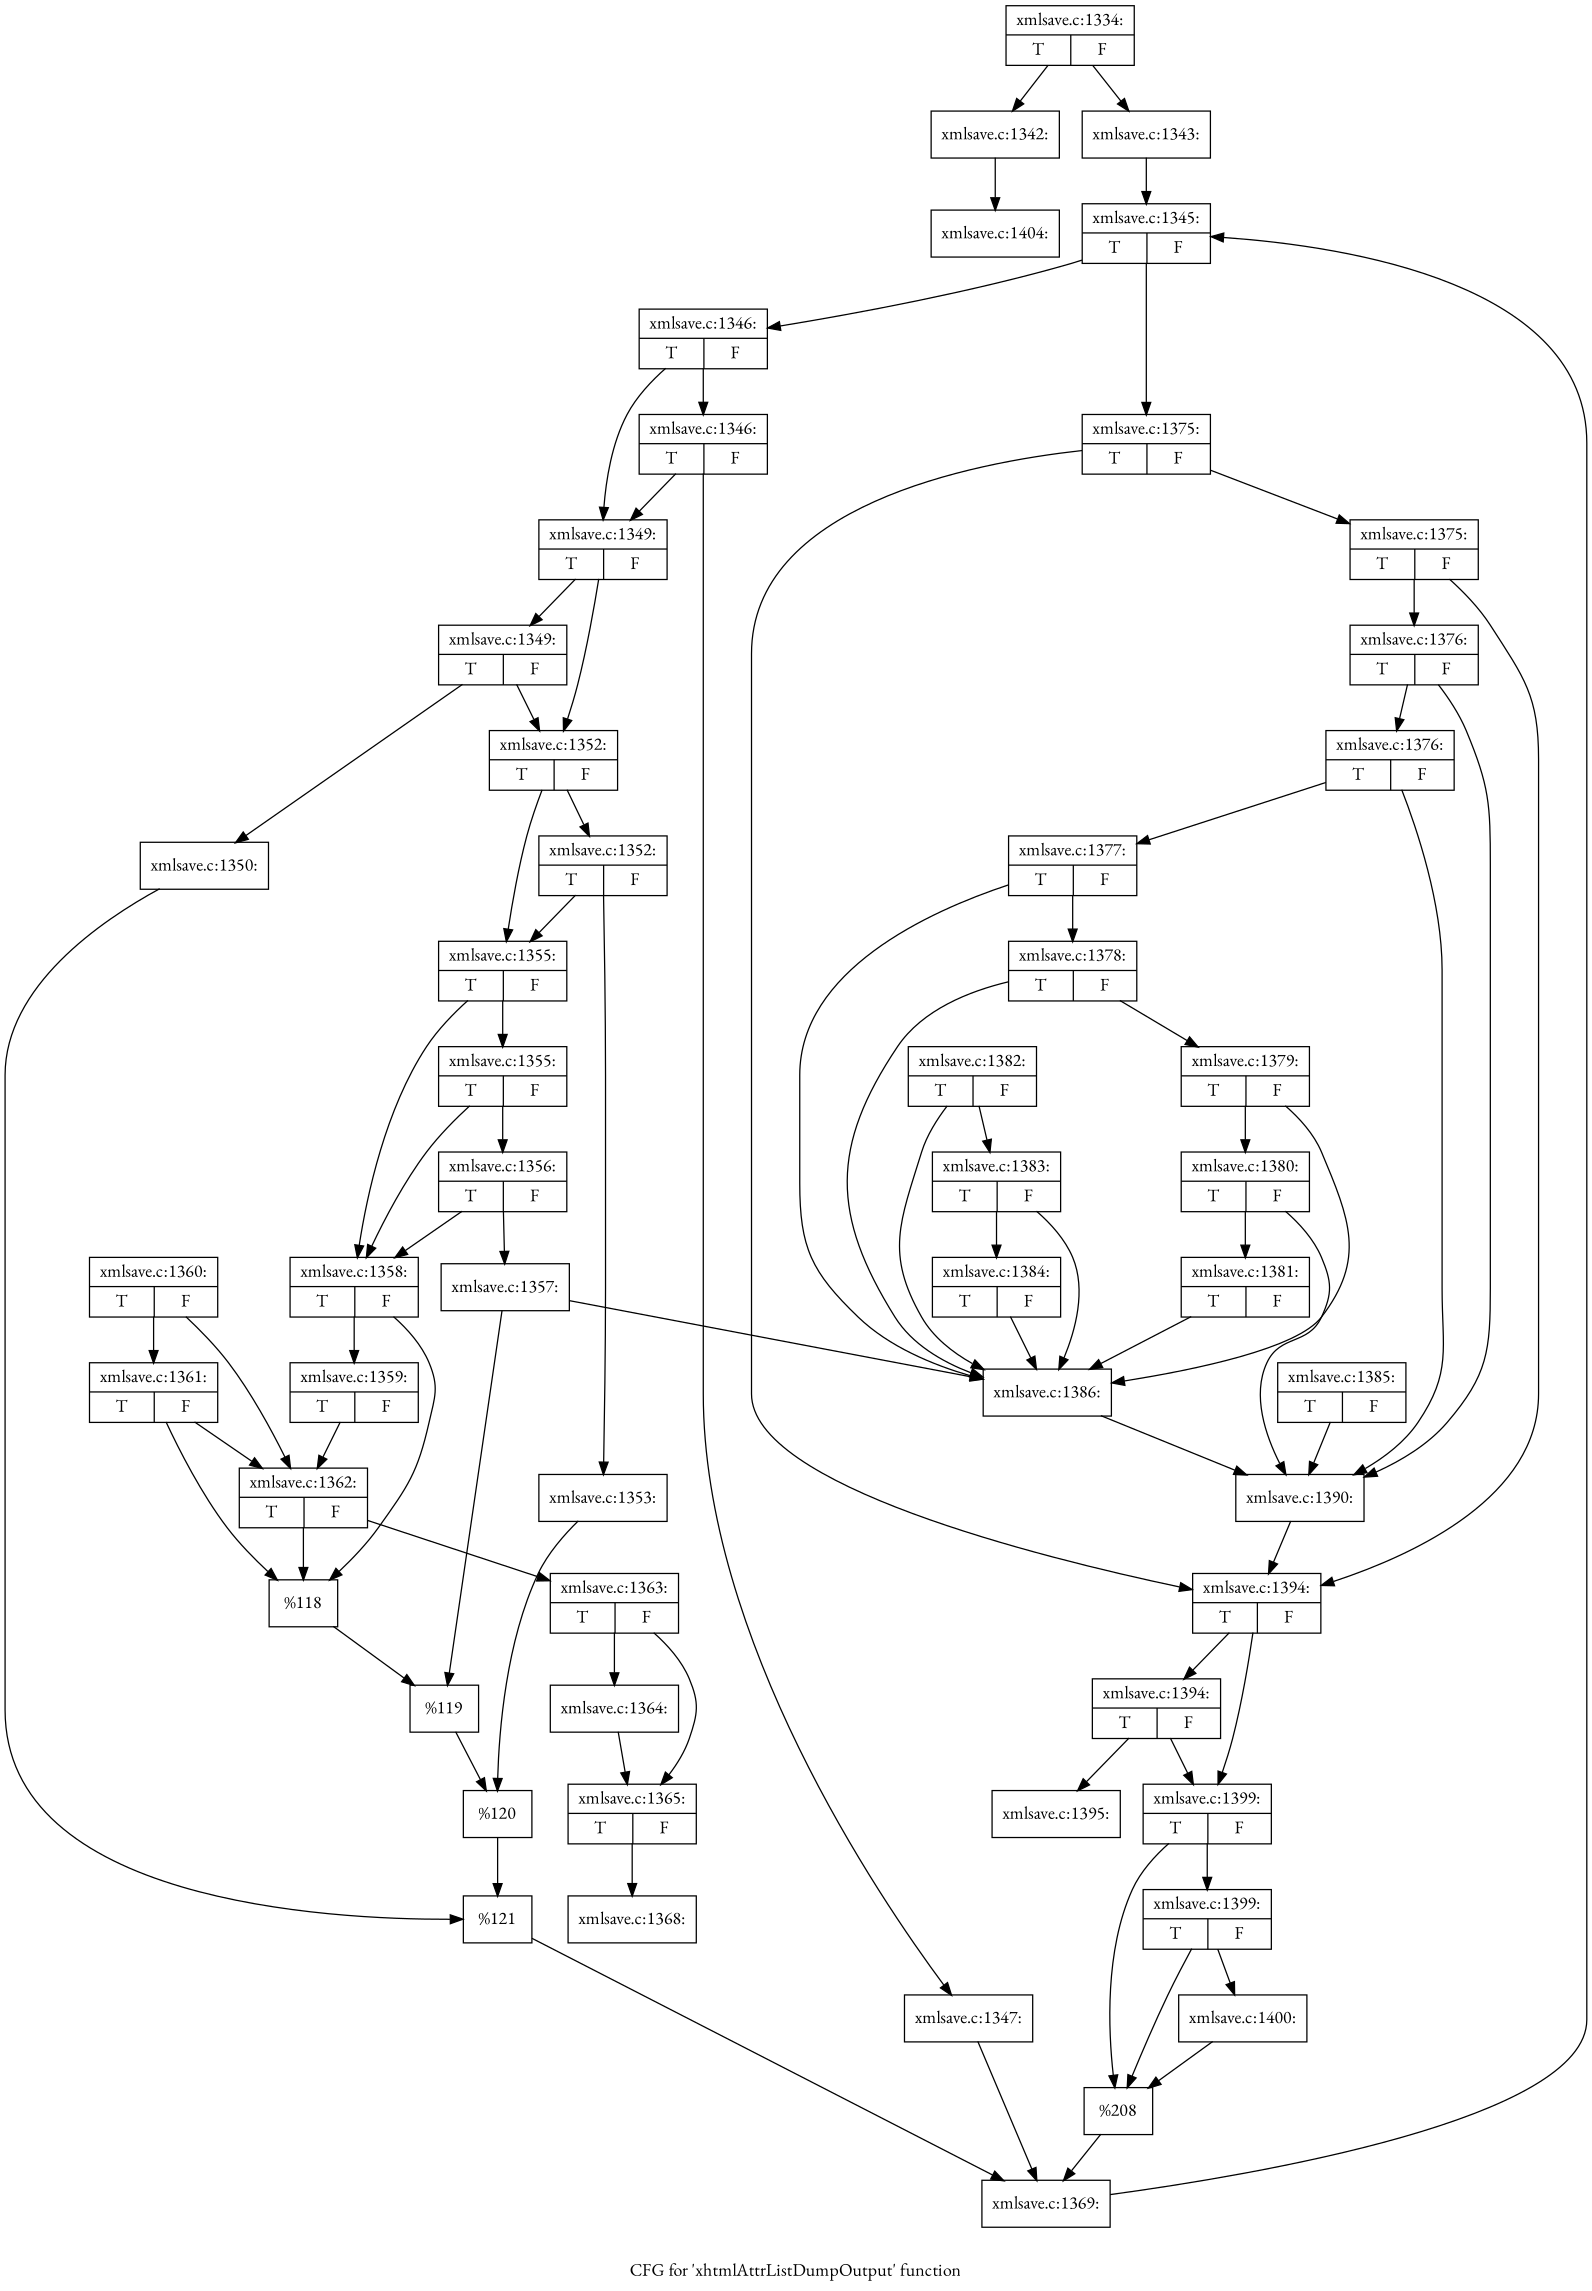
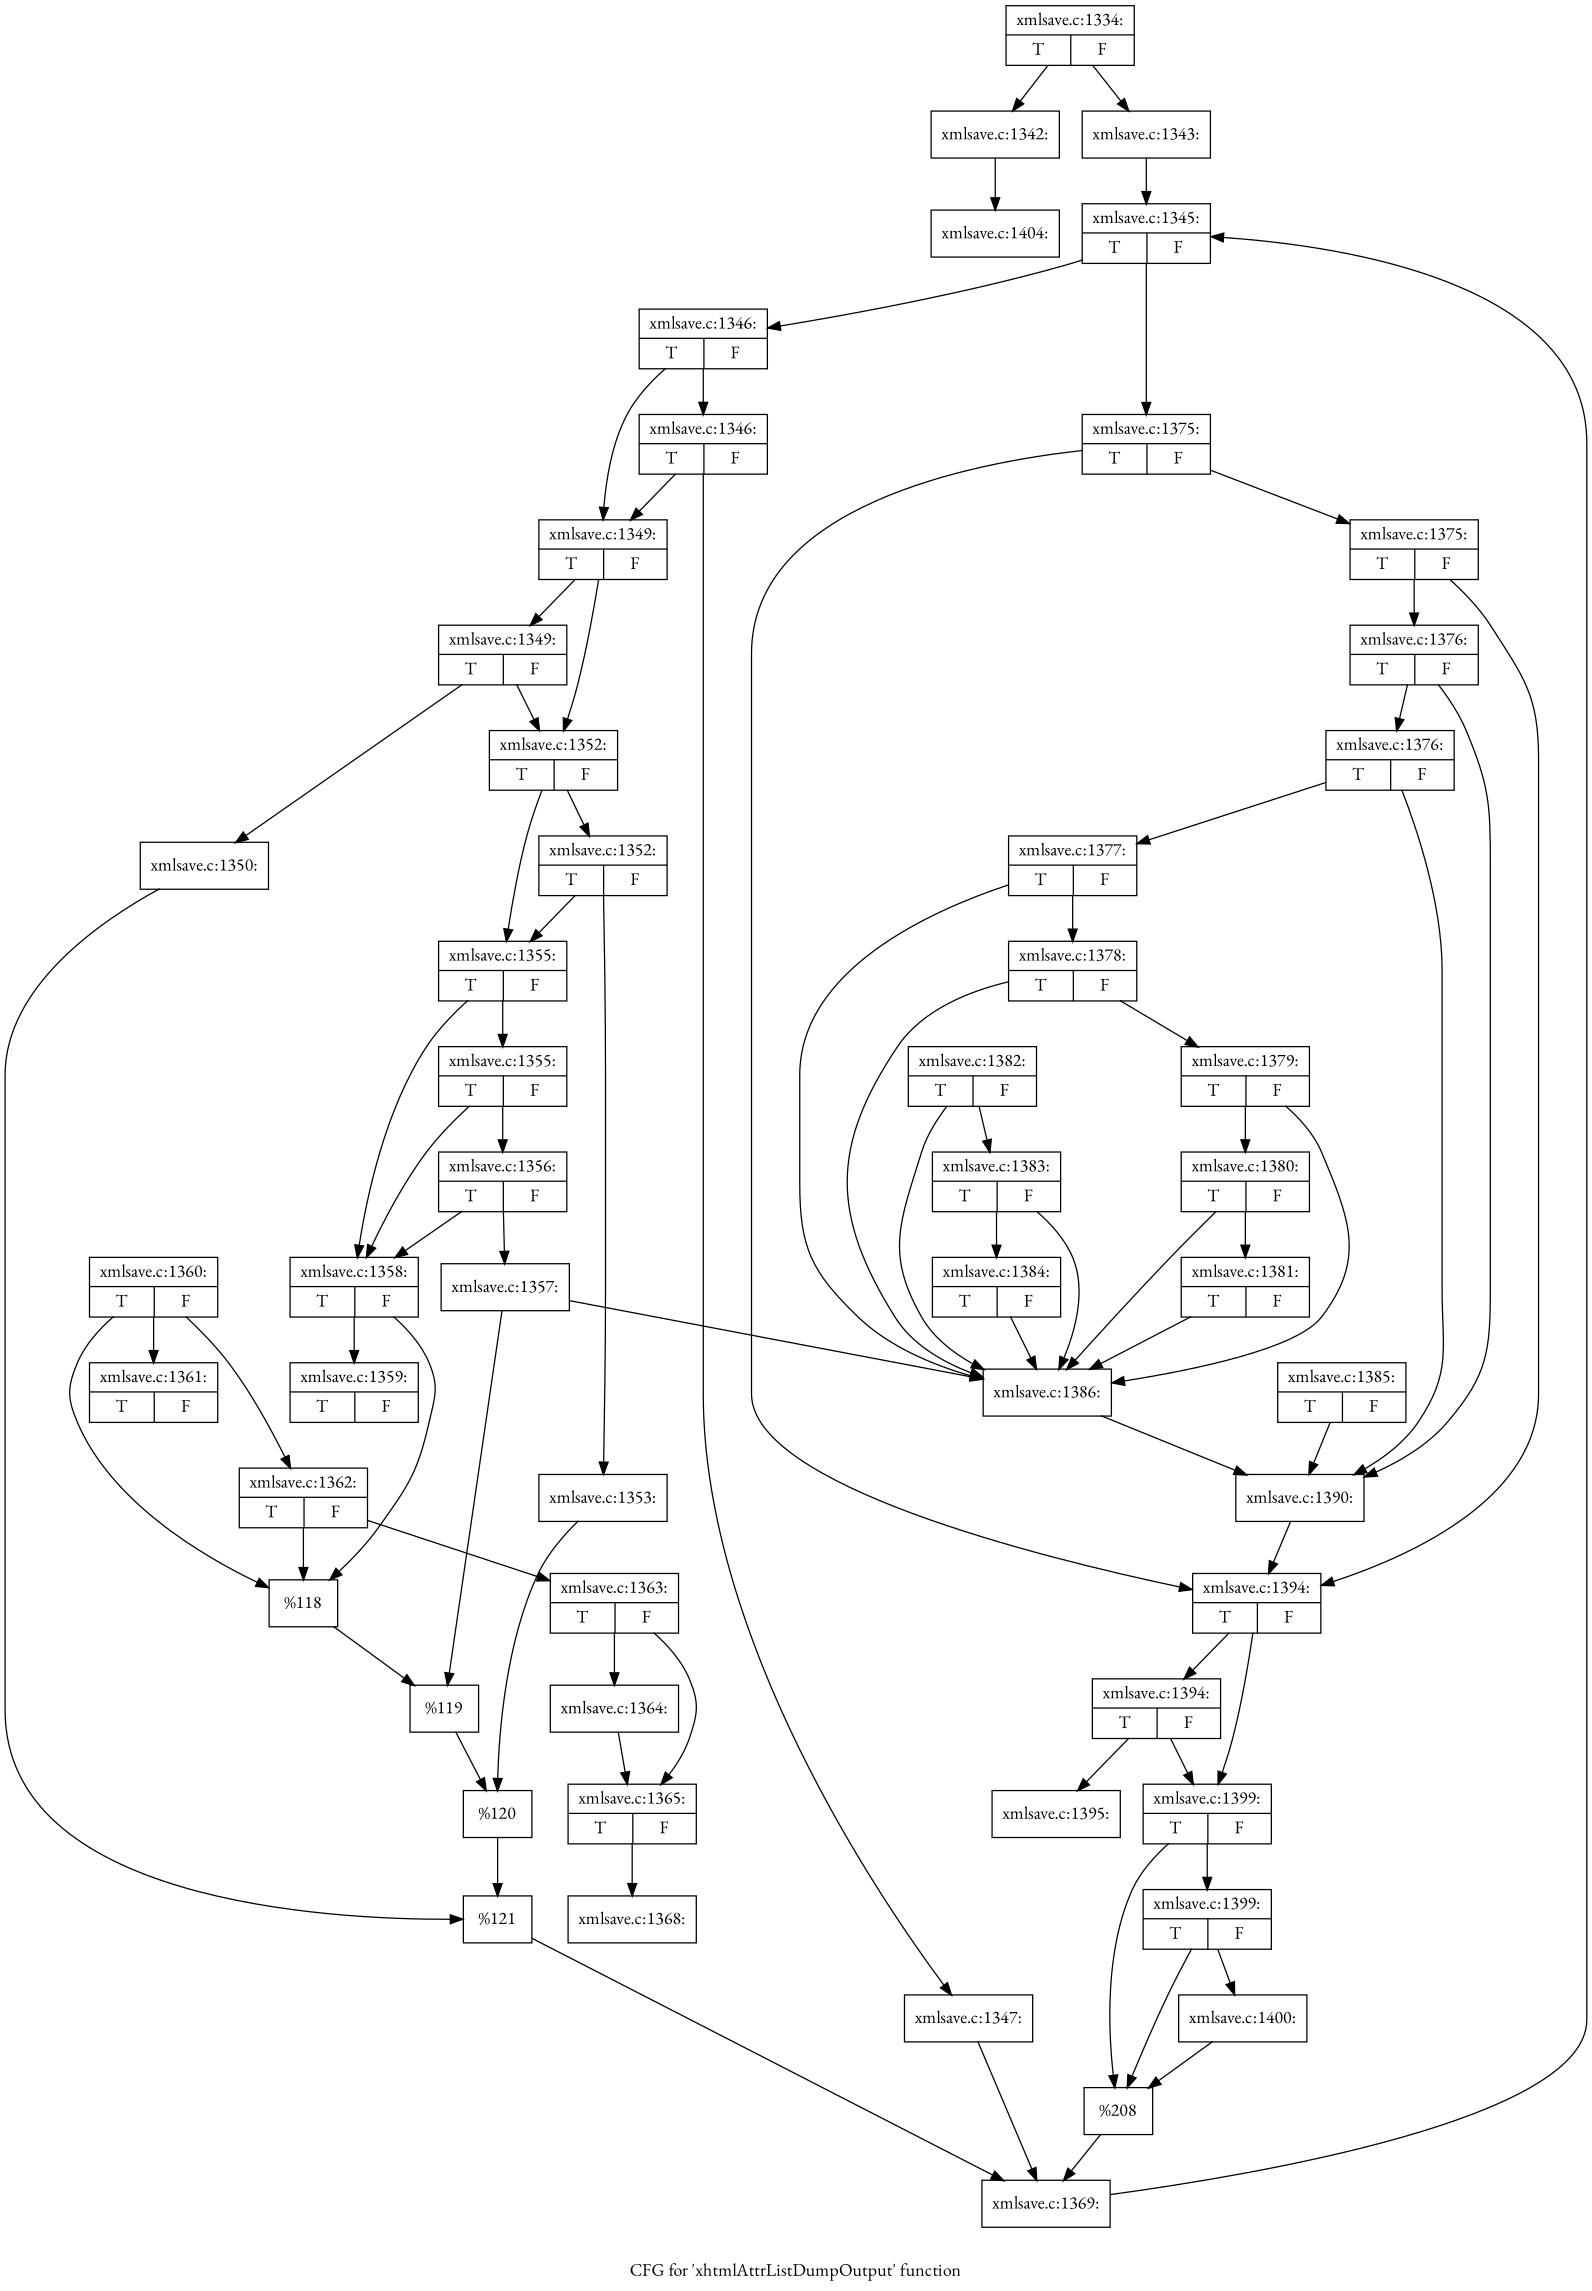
edge "xmlsave.c:1380:" -> "xmlsave.c:1390:": now "xmlsave.c:1380:" -> "xmlsave.c:1386:"
edge "xmlsave.c:1359:" -> "xmlsave.c:1362:": removed
edge "xmlsave.c:1361:" -> "xmlsave.c:1362:": removed
edge "xmlsave.c:1361:" -> "%118": now "xmlsave.c:1360:" -> "%118"
